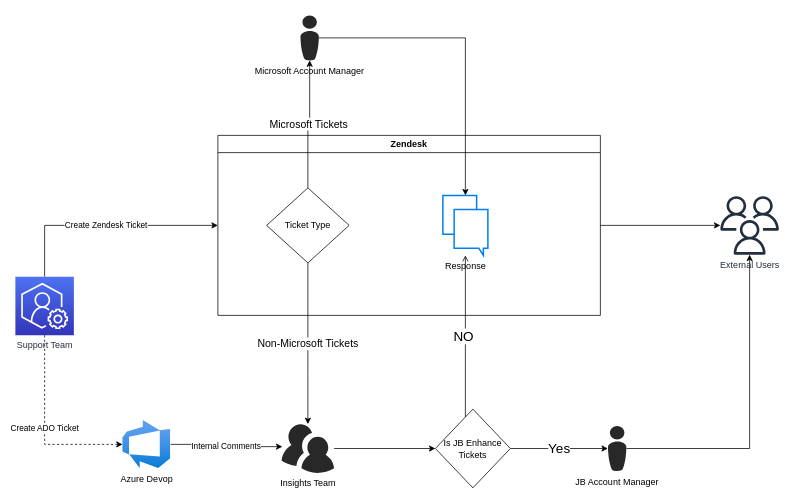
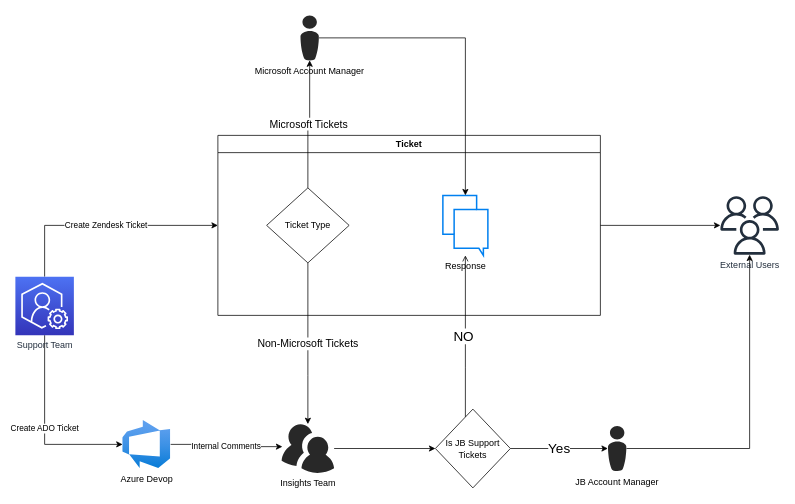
node "Zendesk": label "Zendesk" -> "Ticket"
edge "Support Team" -> "Azure Devop": style dashed -> solid
node "Is JB Enhance Tickets": label "Is JB Enhance Tickets" -> "Is JB Support Tickets"
